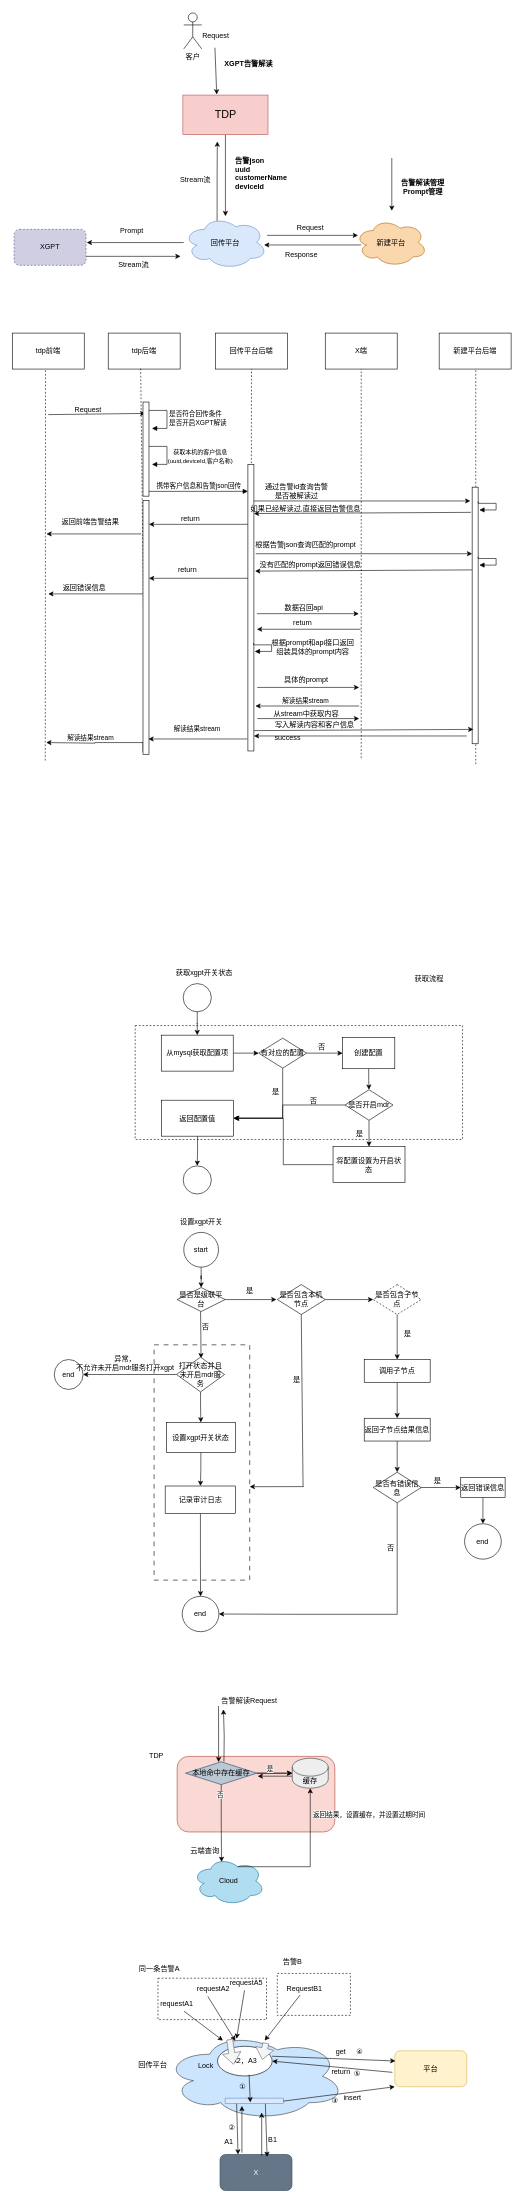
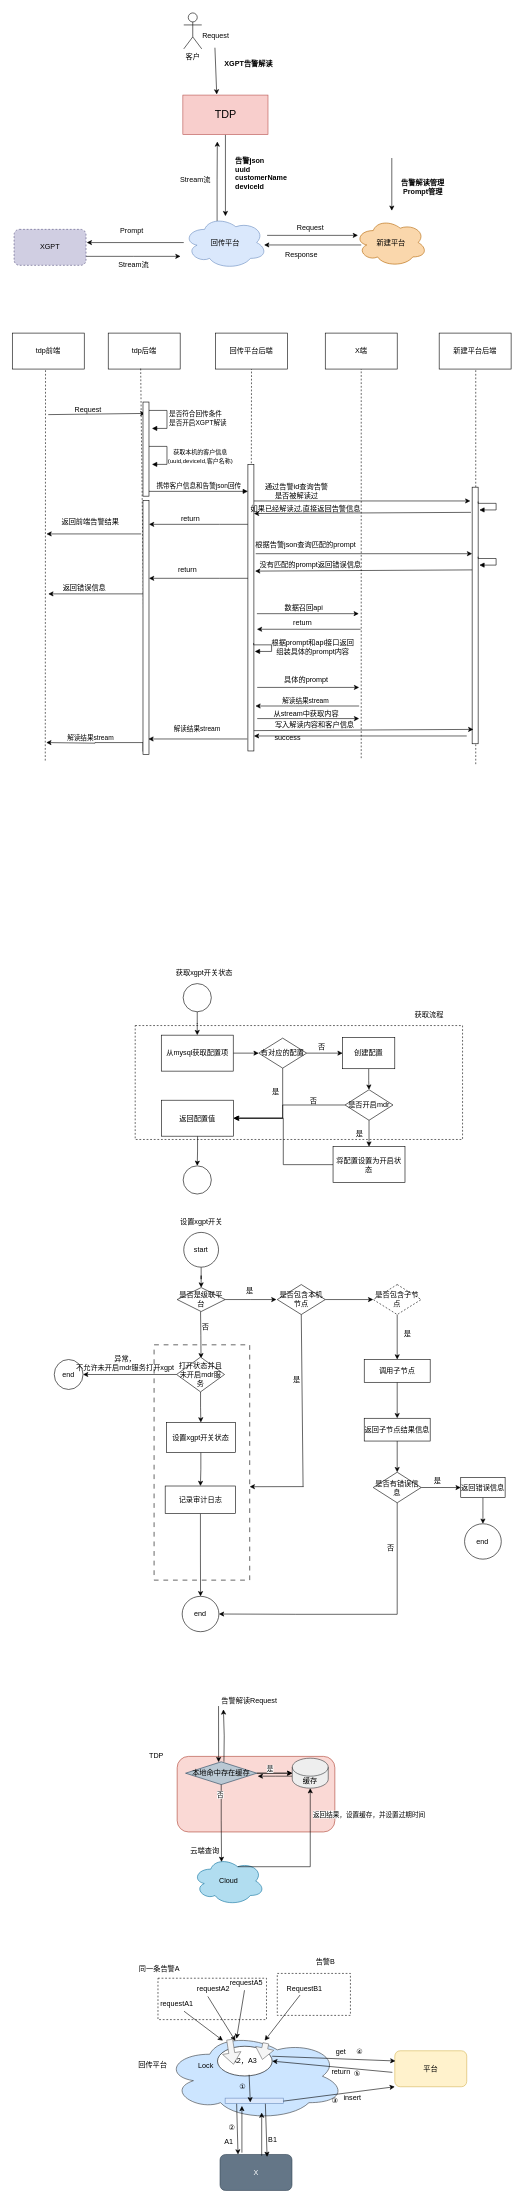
node "获取流程": moved (429, 979) -> (429, 1015)
node "告警B": moved (293, 1963) -> (326, 1963)
